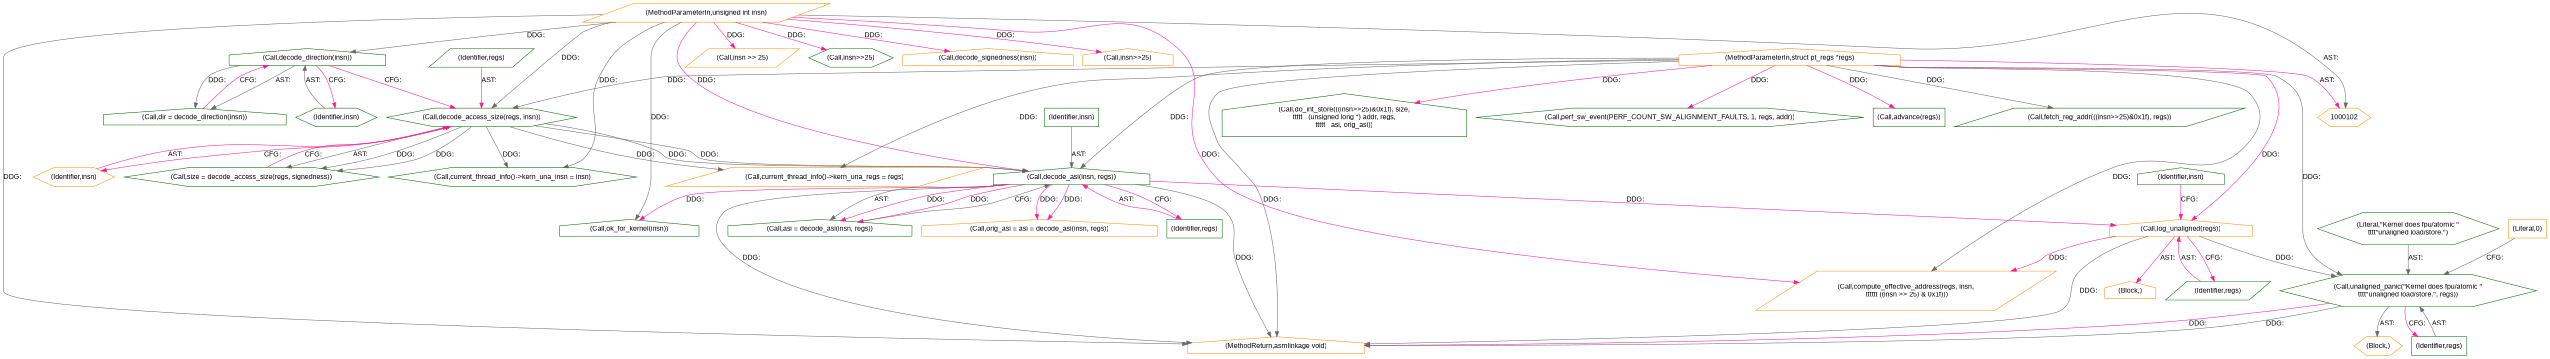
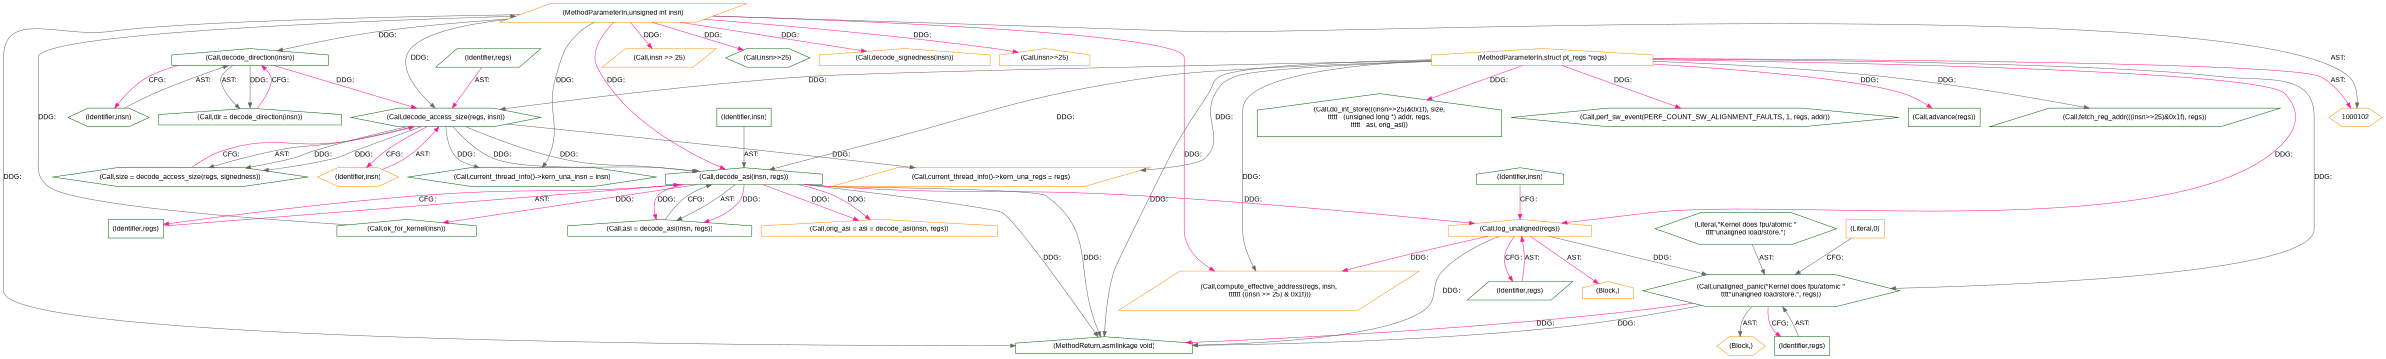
edge "(Call,decode_direction(insn))" -> "(Call,decode_access_size(regs, insn))": label "CFG: " -> "DDG: "
edge "(MethodParameterIn,unsigned int insn)" -> "(Call,ok_for_kernel(insn))": reversed
node "(MethodReturn,asmlinkage void)": color darkorange -> darkgreen
